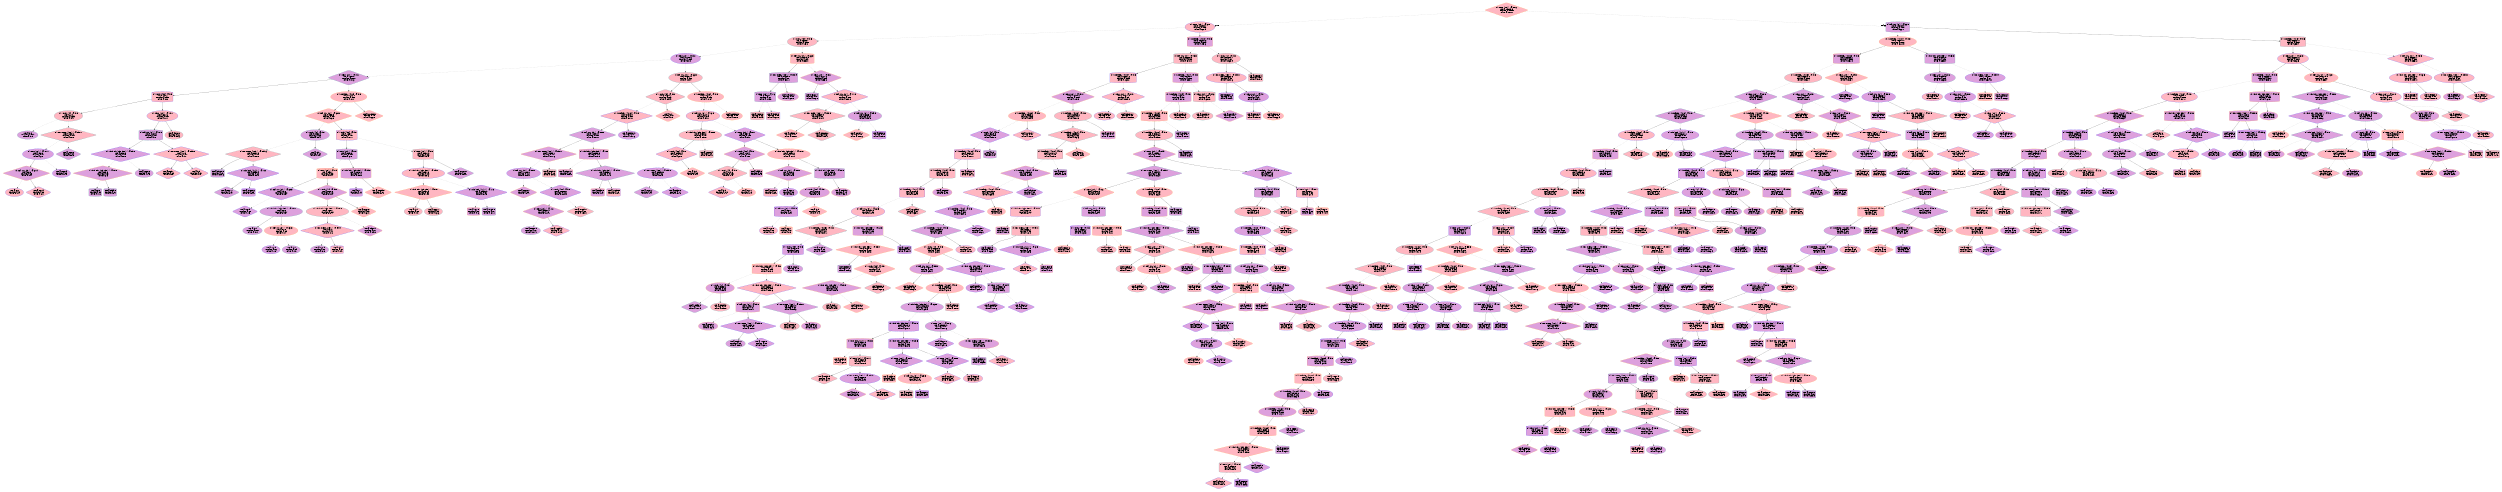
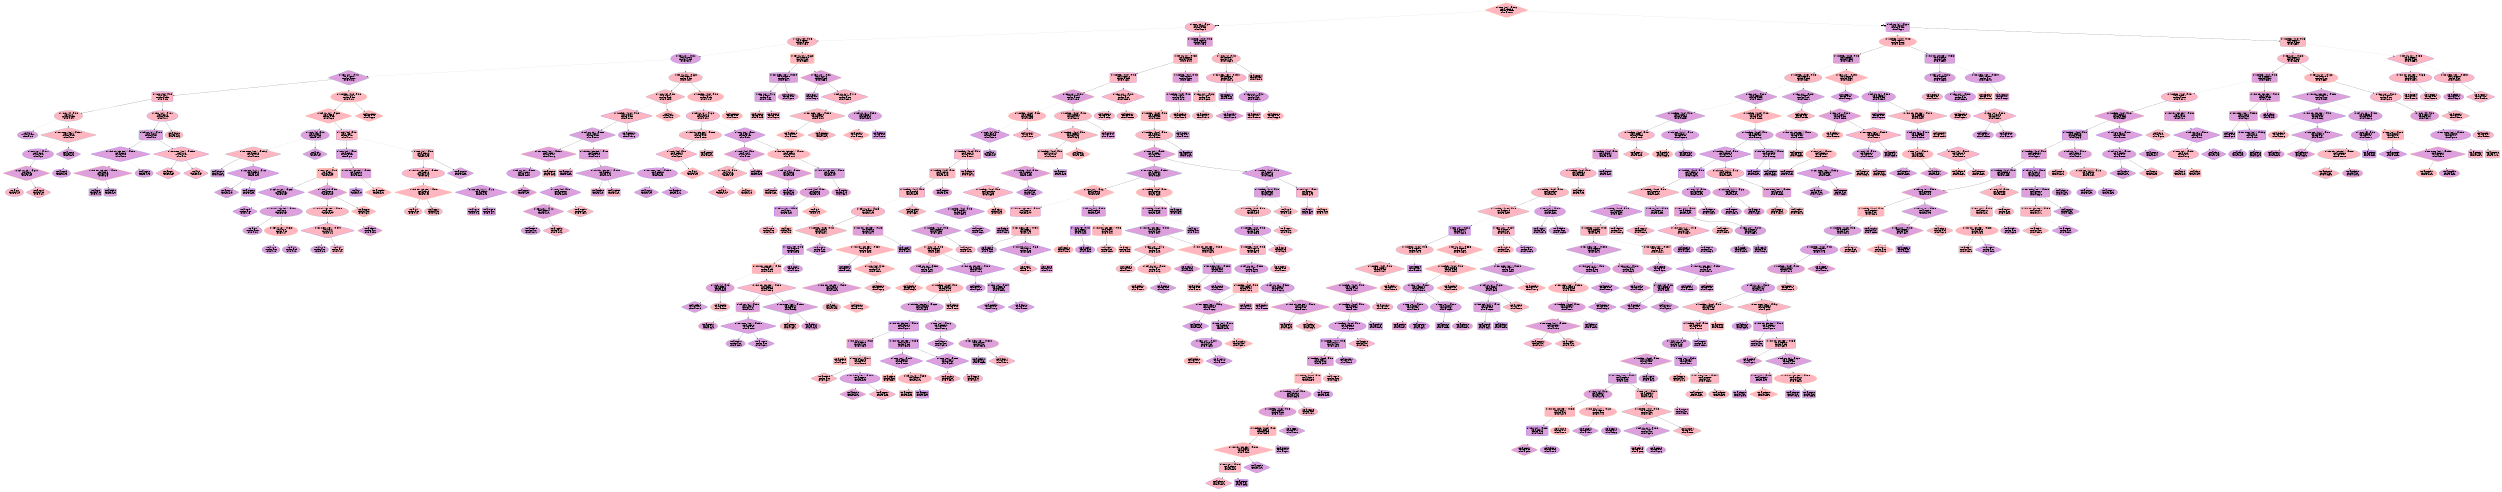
edge "Q('Temp (°C)') <= -1.4 mse = 756.8 samples = 90 value = 6.5" -> "mse = 2331.9 samples = 25 value = 17.2": now "mse = 4438.5 samples = 20 value = 33.8" -> "mse = 2331.9 samples = 25 value = 17.2"
node "mse = 16189.1 samples = 21 value = 195.8": added
